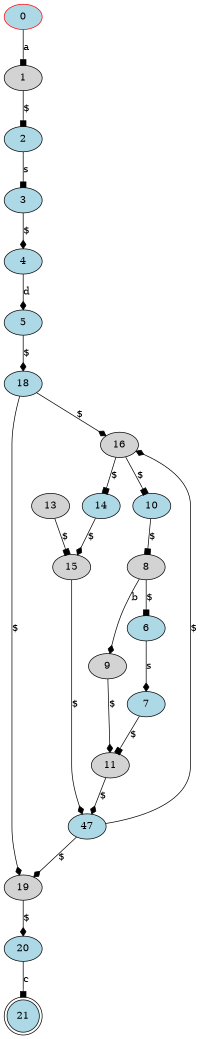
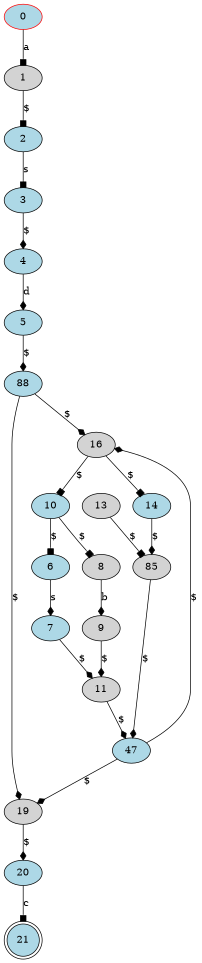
node "18": label "18" -> "88"
node "15": label "15" -> "85"
edge "8" -> "6": now "10" -> "6"
edge "7" -> "11": arrowhead box -> diamond
